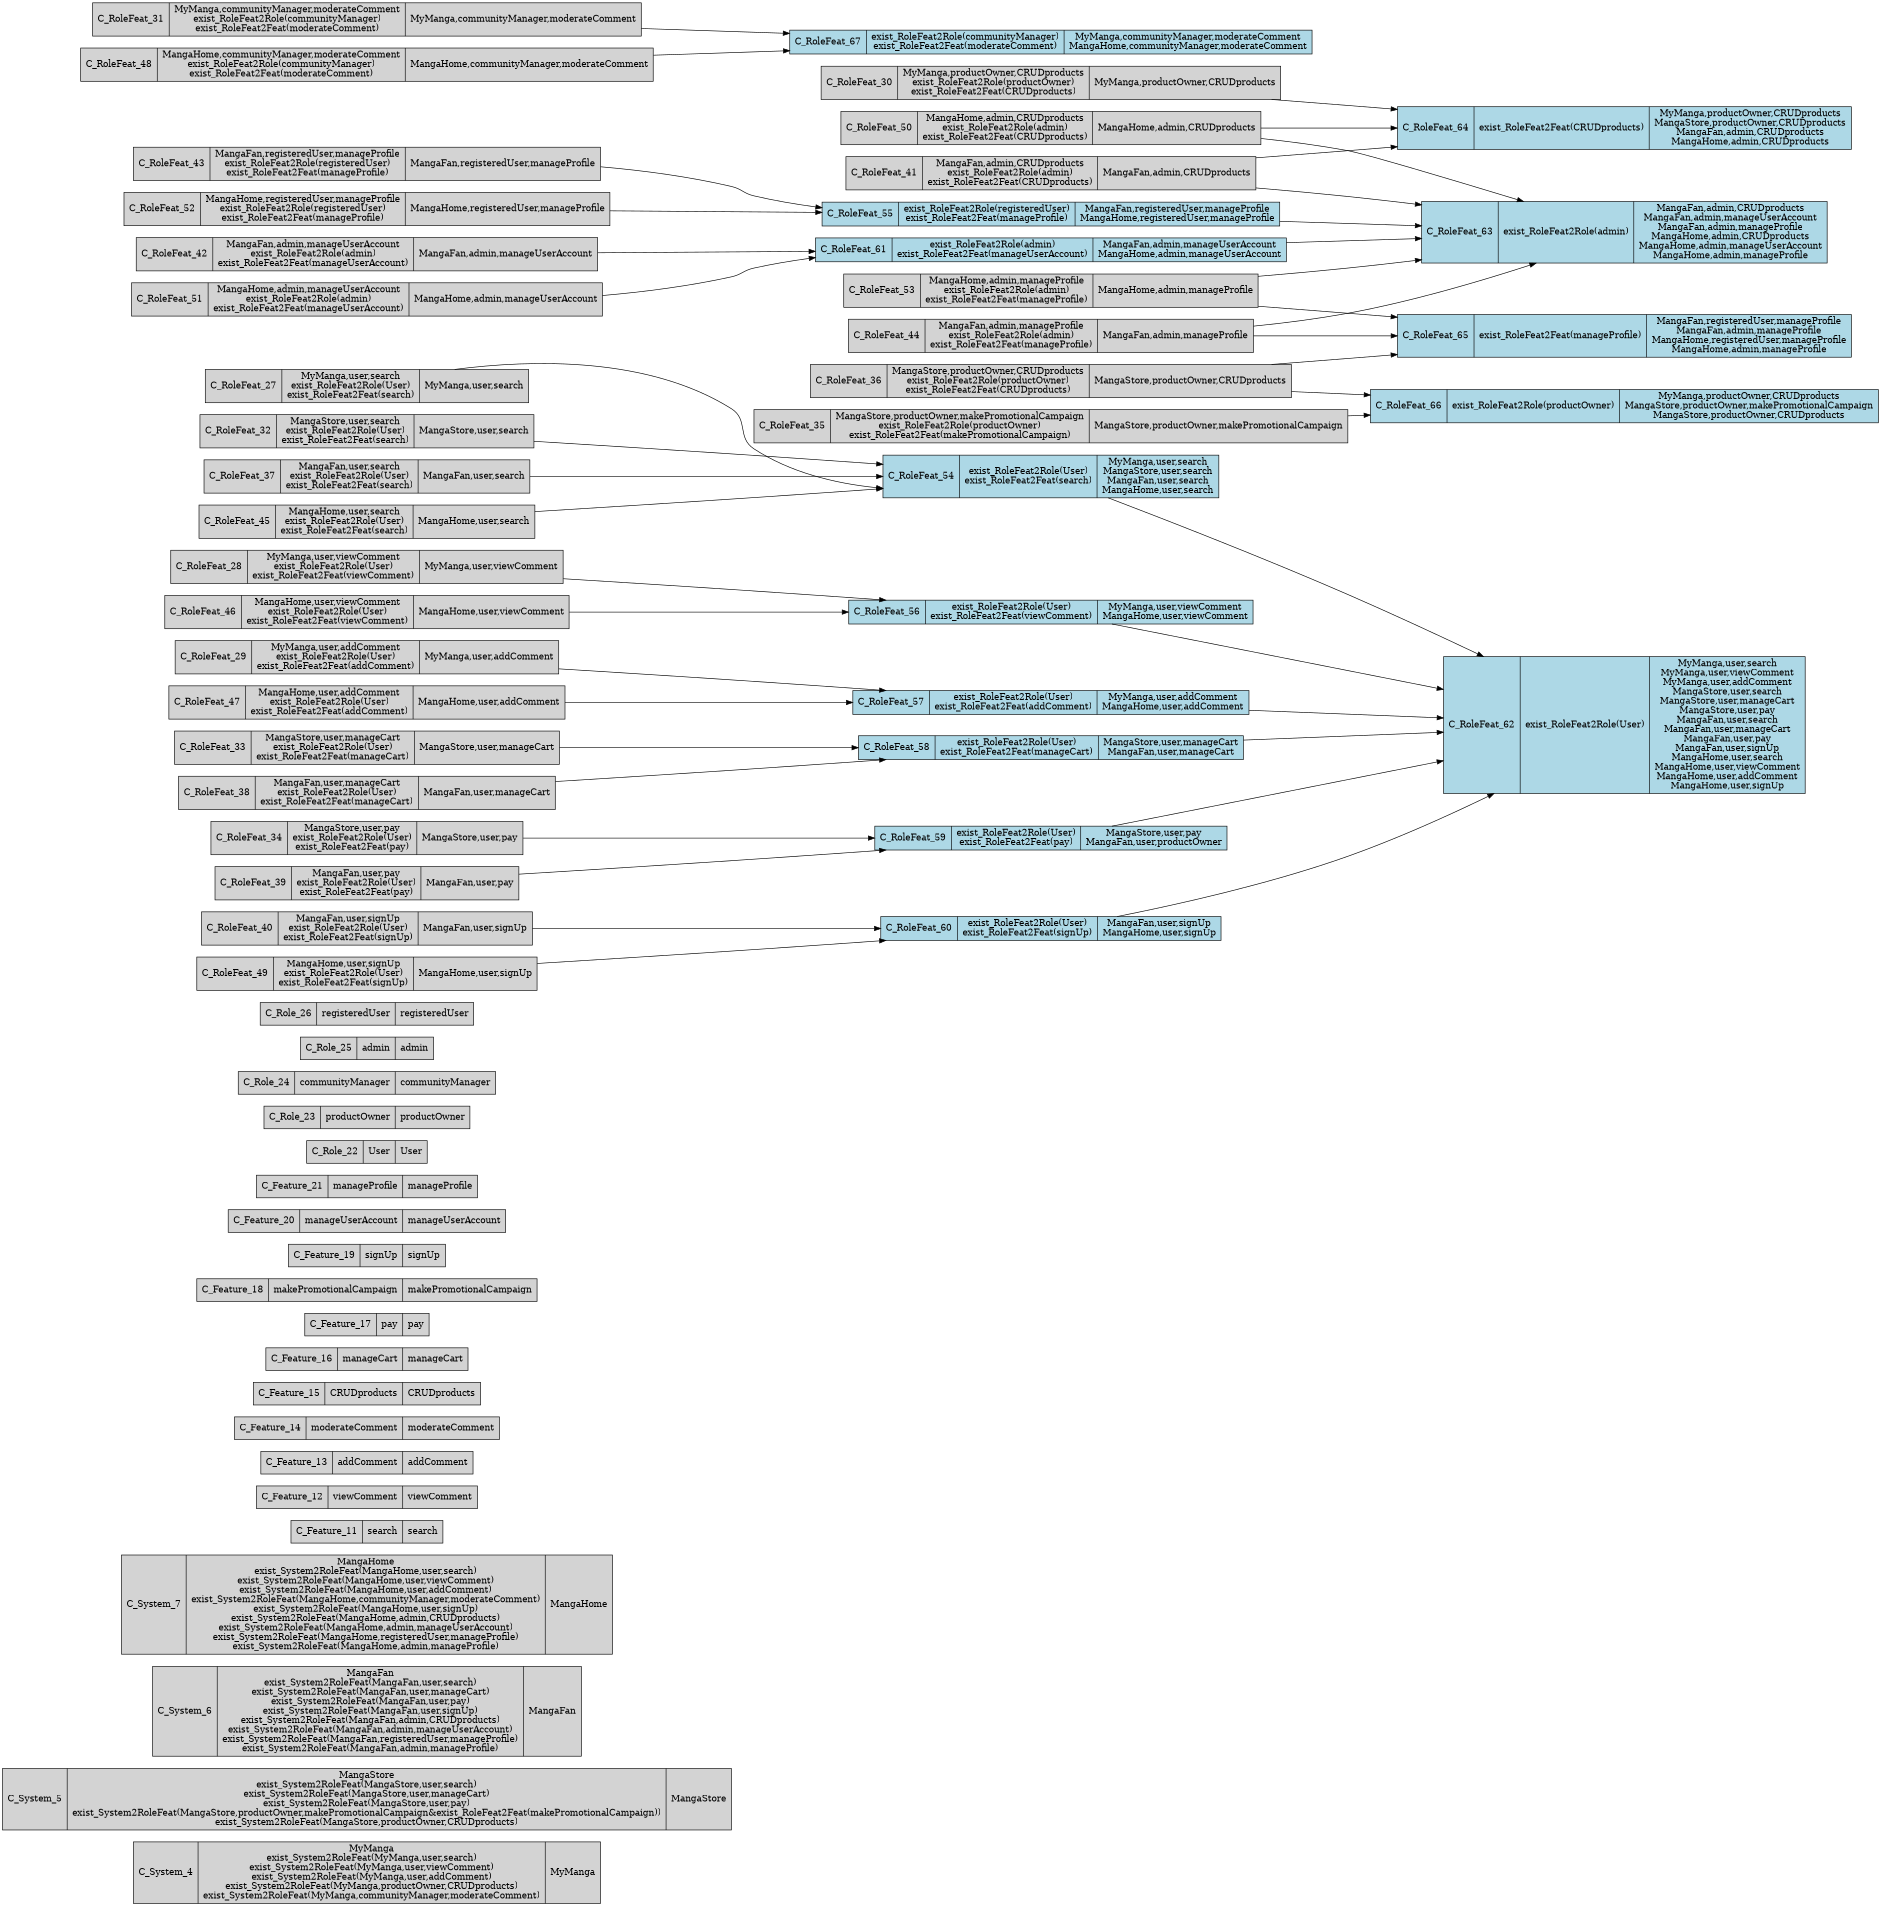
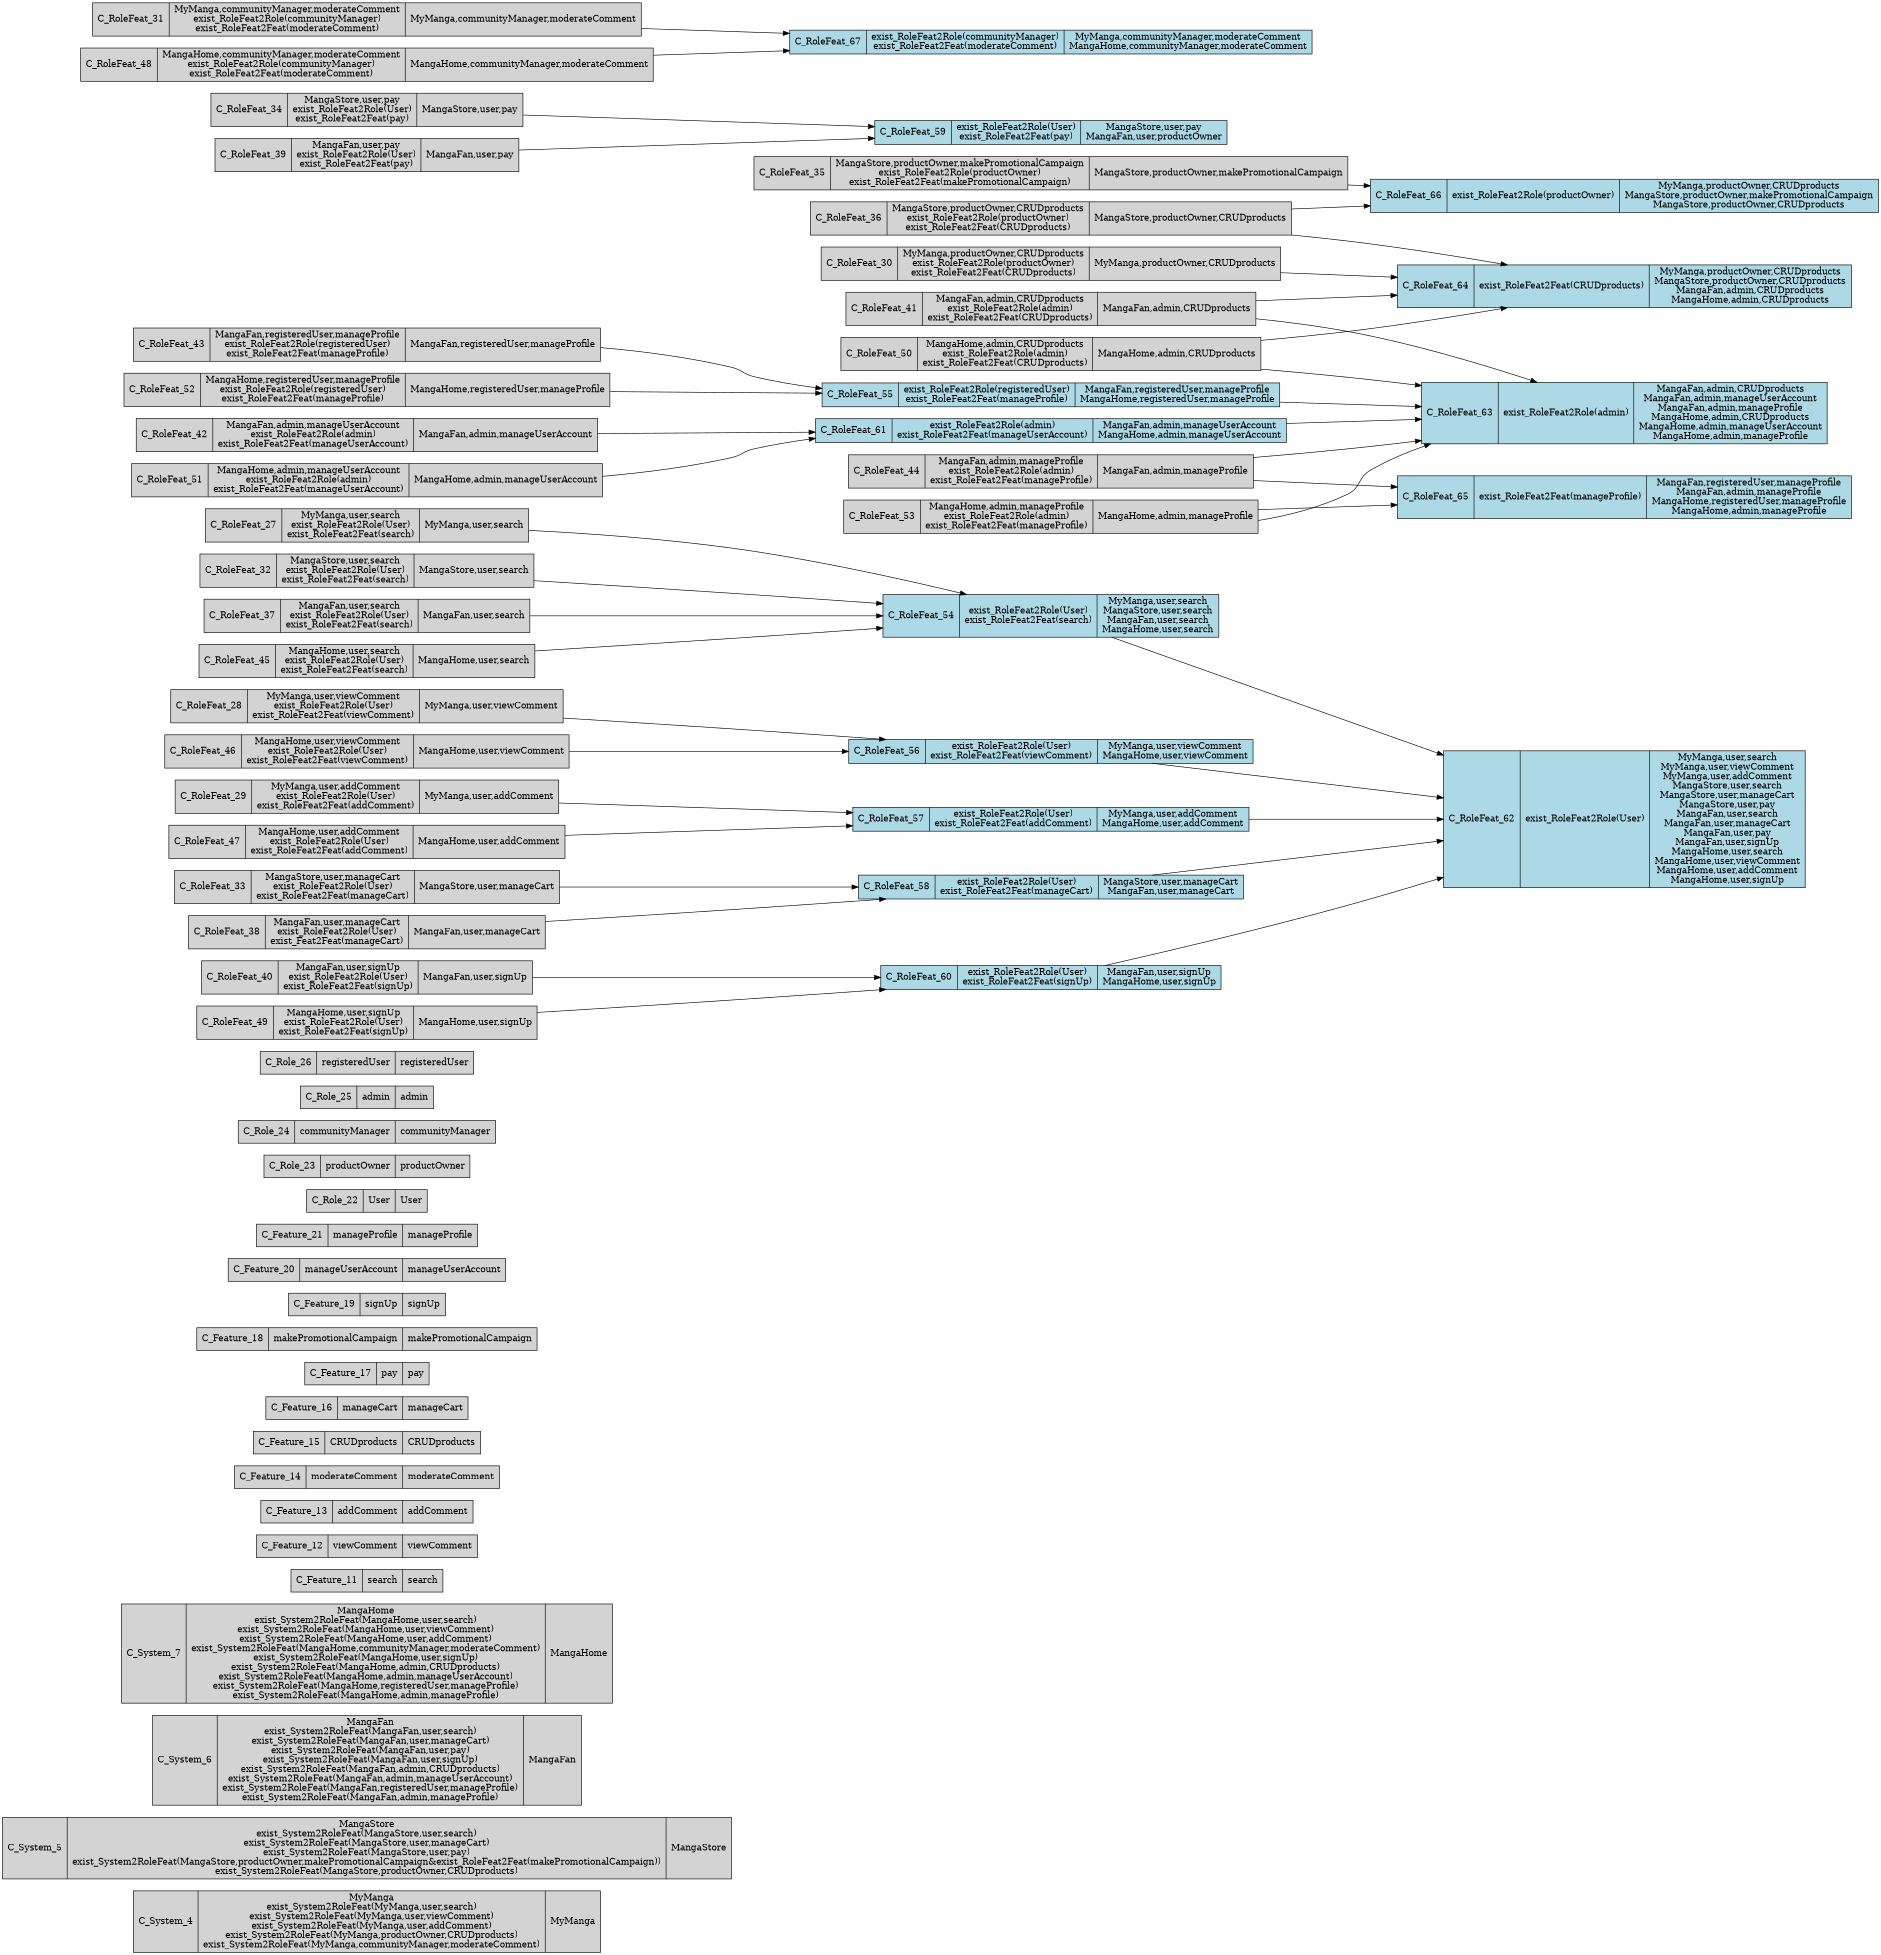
edge "C_RoleFeat_36" -> "C_RoleFeat_65": now "C_RoleFeat_36" -> "C_RoleFeat_64"
edge "C_RoleFeat_59" -> "C_RoleFeat_62": removed
node "C_RoleFeat_38": text "exist_RoleFeat2Feat(manageCart)" -> "exist_Feat2Feat(manageCart)"
